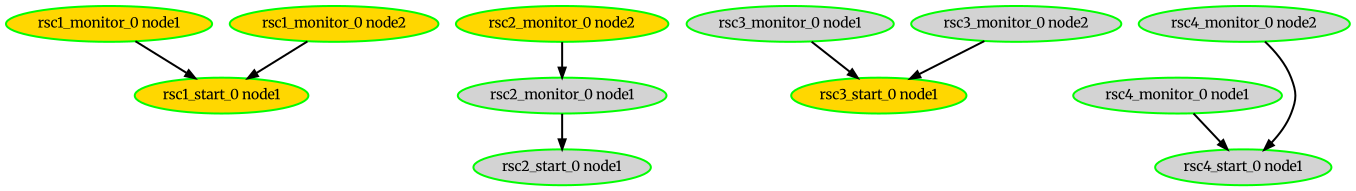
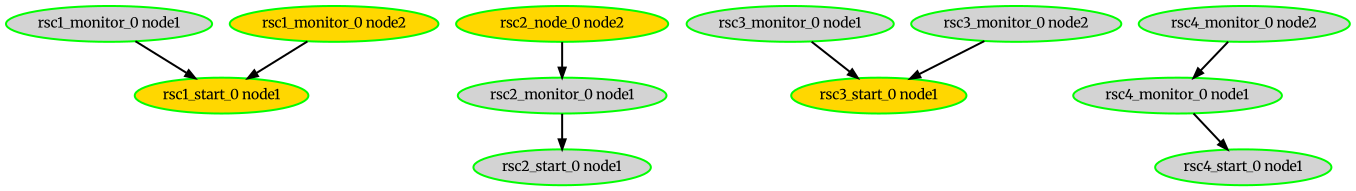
node "rsc1_monitor_0 node1": fillcolor gold -> lightgrey
node "rsc2_monitor_0 node2": label "rsc2_monitor_0 node2" -> "rsc2_node_0 node2"
edge "rsc4_monitor_0 node2" -> "rsc4_start_0 node1": now "rsc4_monitor_0 node2" -> "rsc4_monitor_0 node1"
